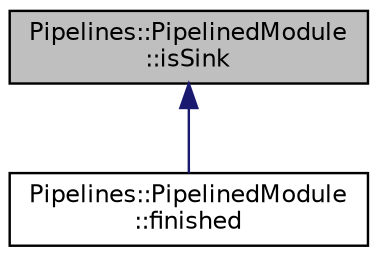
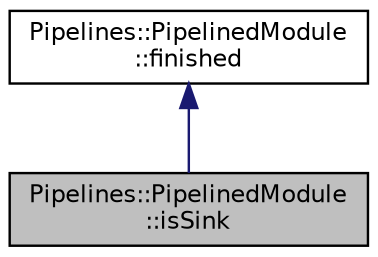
edge "Pipelines::PipelinedModule ::finished" -> "Pipelines::PipelinedModule ::isSink": reversed
